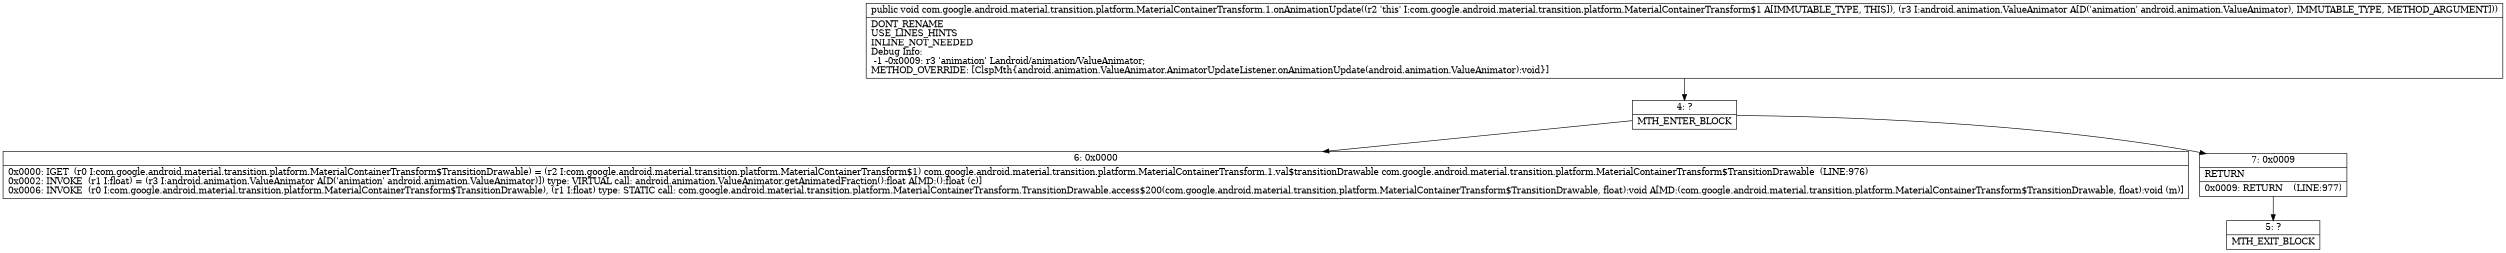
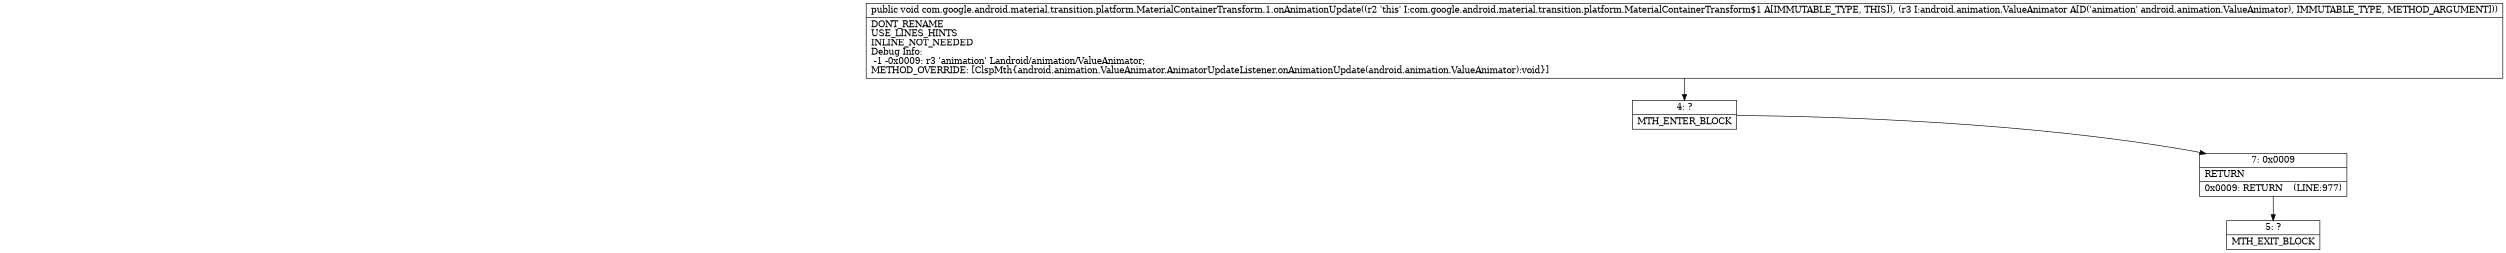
node "6: 0x0000": removed
